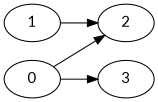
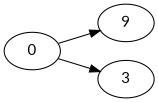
node "1": removed
node "2": label "2" -> "9"
